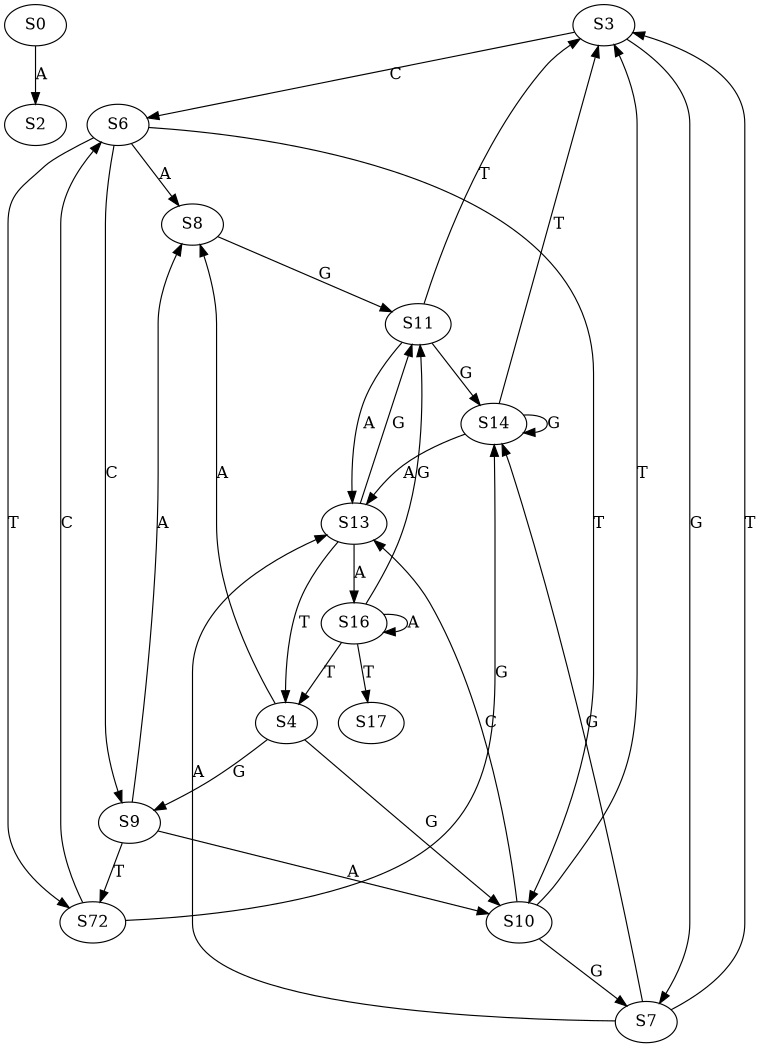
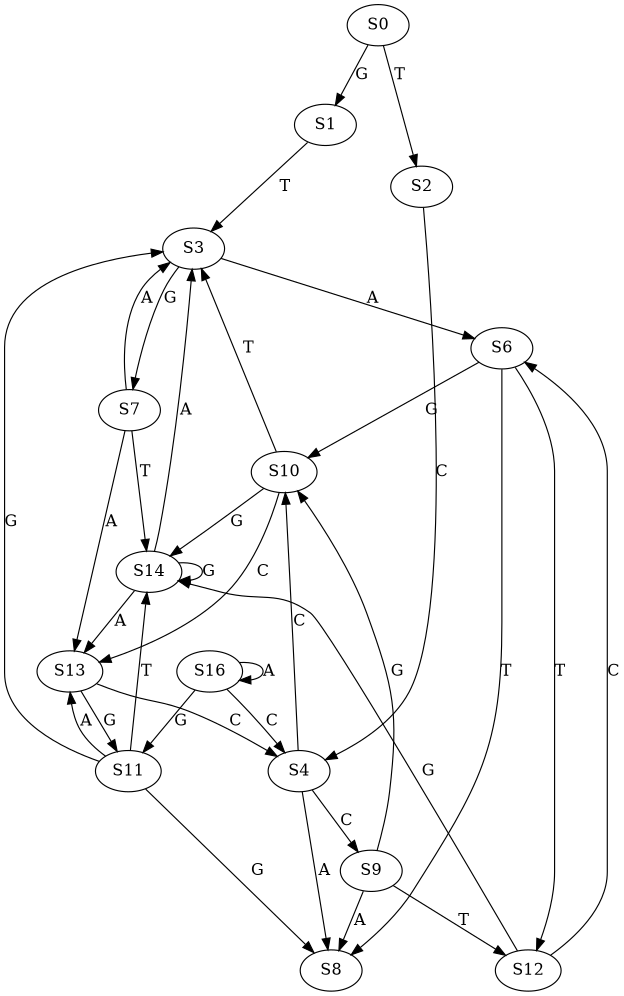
edge "S0" -> "S2": label "A" -> "T"
edge "S3" -> "S6": label "C" -> "A"
node "S1": added
edge "S6" -> "S8": label "A" -> "T"
edge "S11" -> "S3": label "T" -> "G"
edge "S14" -> "S3": label "T" -> "A"
edge "S8" -> "S11": reversed
edge "S11" -> "S14": label "G" -> "T"
edge "S6" -> "S9": removed, label "C"
edge "S2" -> "S4": added, label "C"
edge "S6" -> "S10": label "T" -> "G"
edge "S7" -> "S3": label "T" -> "A"
edge "S13" -> "S16": removed, label "A"
edge "S13" -> "S4": label "T" -> "C"
edge "S16" -> "S4": label "T" -> "C"
node "S17": removed
edge "S7" -> "S14": label "G" -> "T"
edge "S4" -> "S9": label "G" -> "C"
edge "S4" -> "S10": label "G" -> "C"
edge "S9" -> "S10": label "A" -> "G"
node "S72": label "S72" -> "S12"
edge "S10" -> "S7": now "S10" -> "S14"
